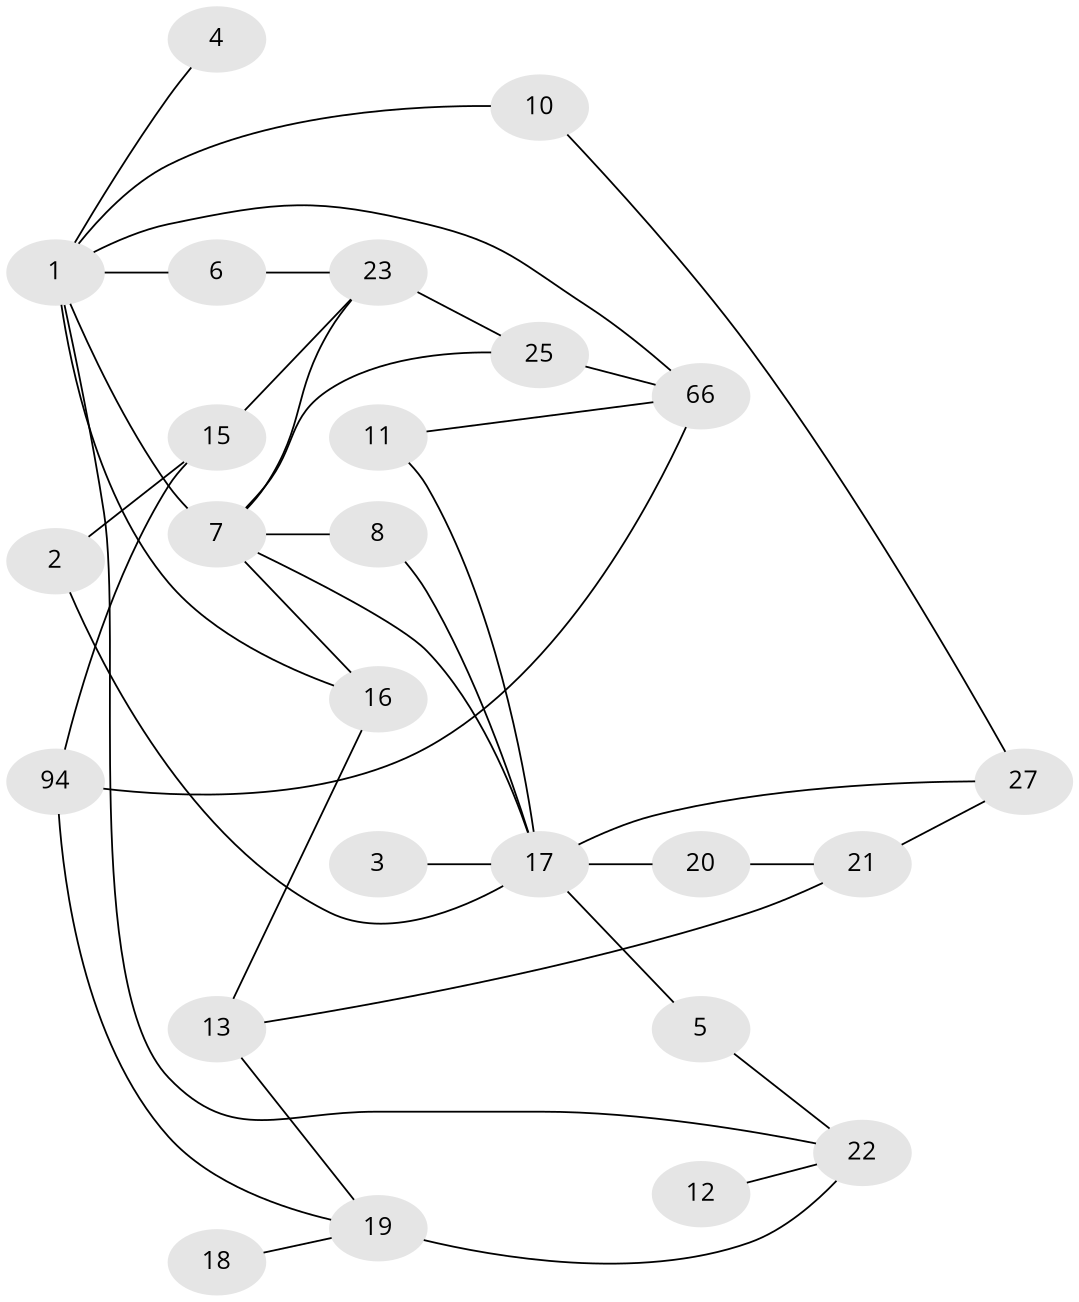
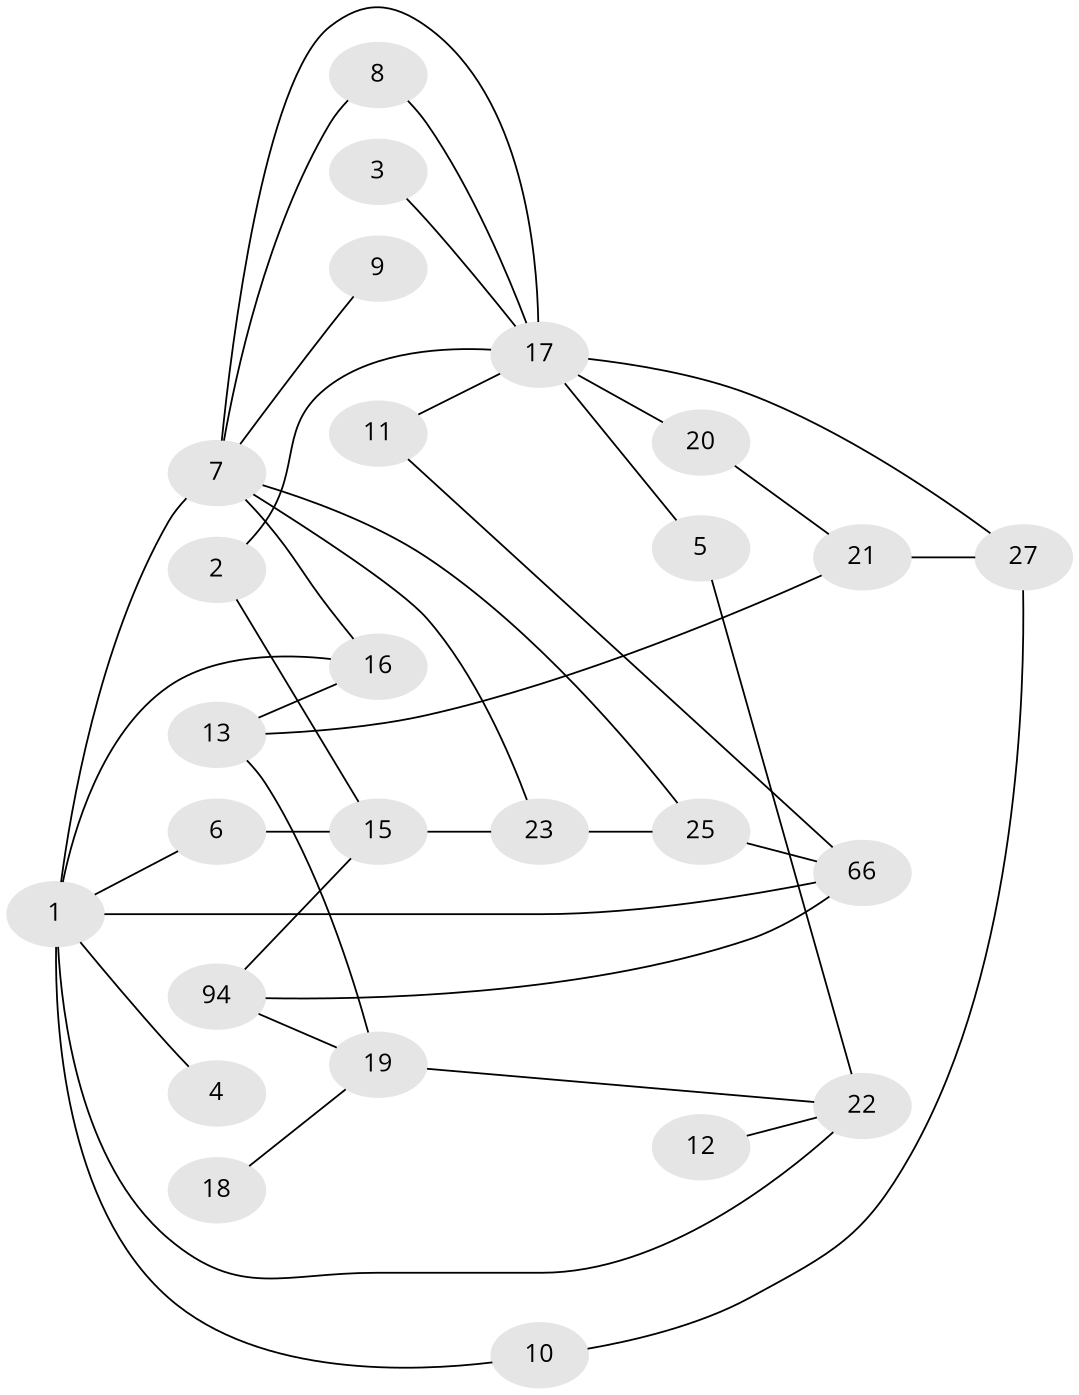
node "9": added
edge "6" -- "23": now "6" -- "15"
